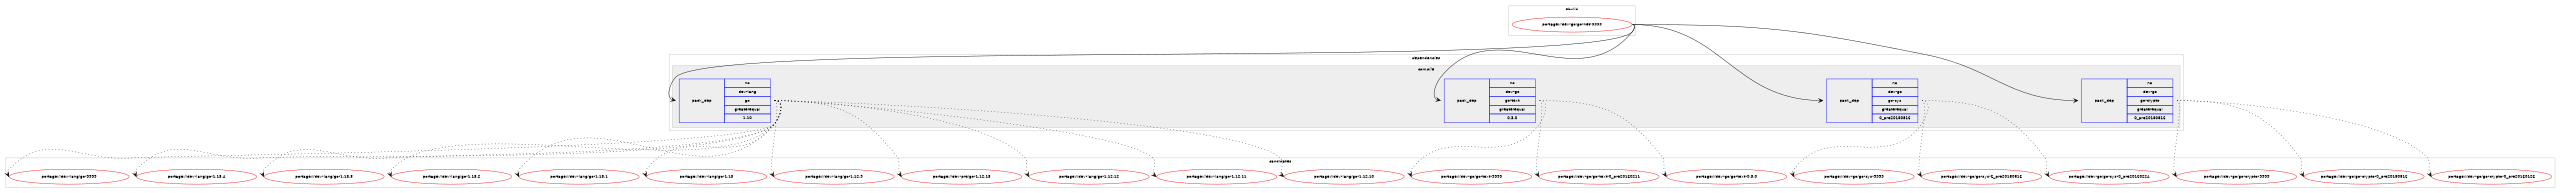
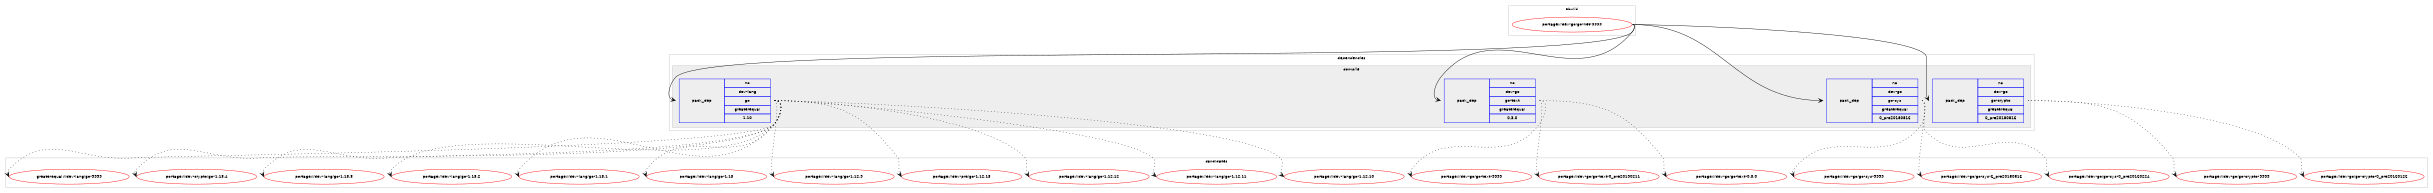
node "portage://dev-lang/go-9999": label "portage://dev-lang/go-9999" -> "greaterequal://dev-lang/go-9999"
node "portage://dev-lang/go-1.13.4": label "portage://dev-lang/go-1.13.4" -> "portage://dev-crypto/go-1.13.4"
node "portage://dev-go/go-text-0_pre20160211": label "portage://dev-go/go-text-0_pre20160211" -> "portage://dev-go/go-text-0_pre20190211"
node "portage://dev-go/go-crypto-0_pre20180816": removed
